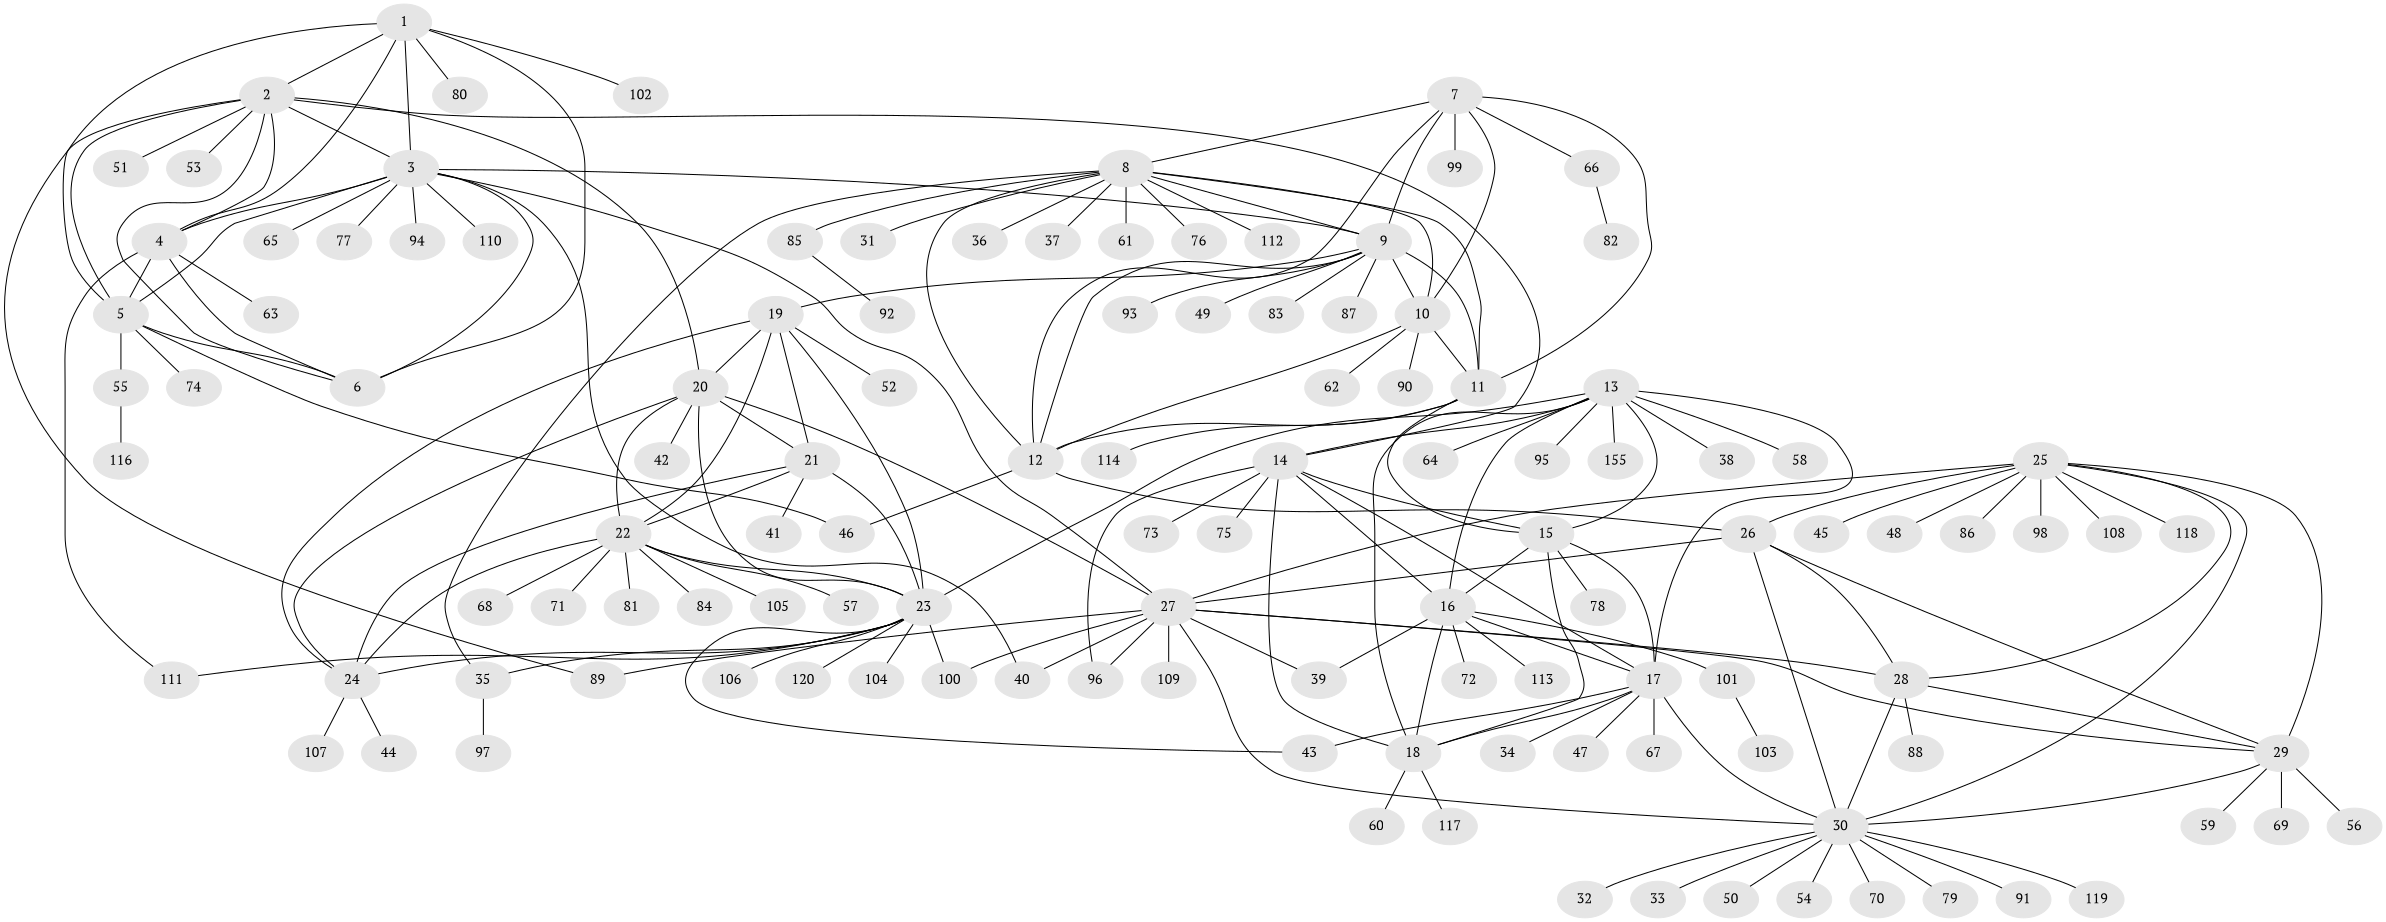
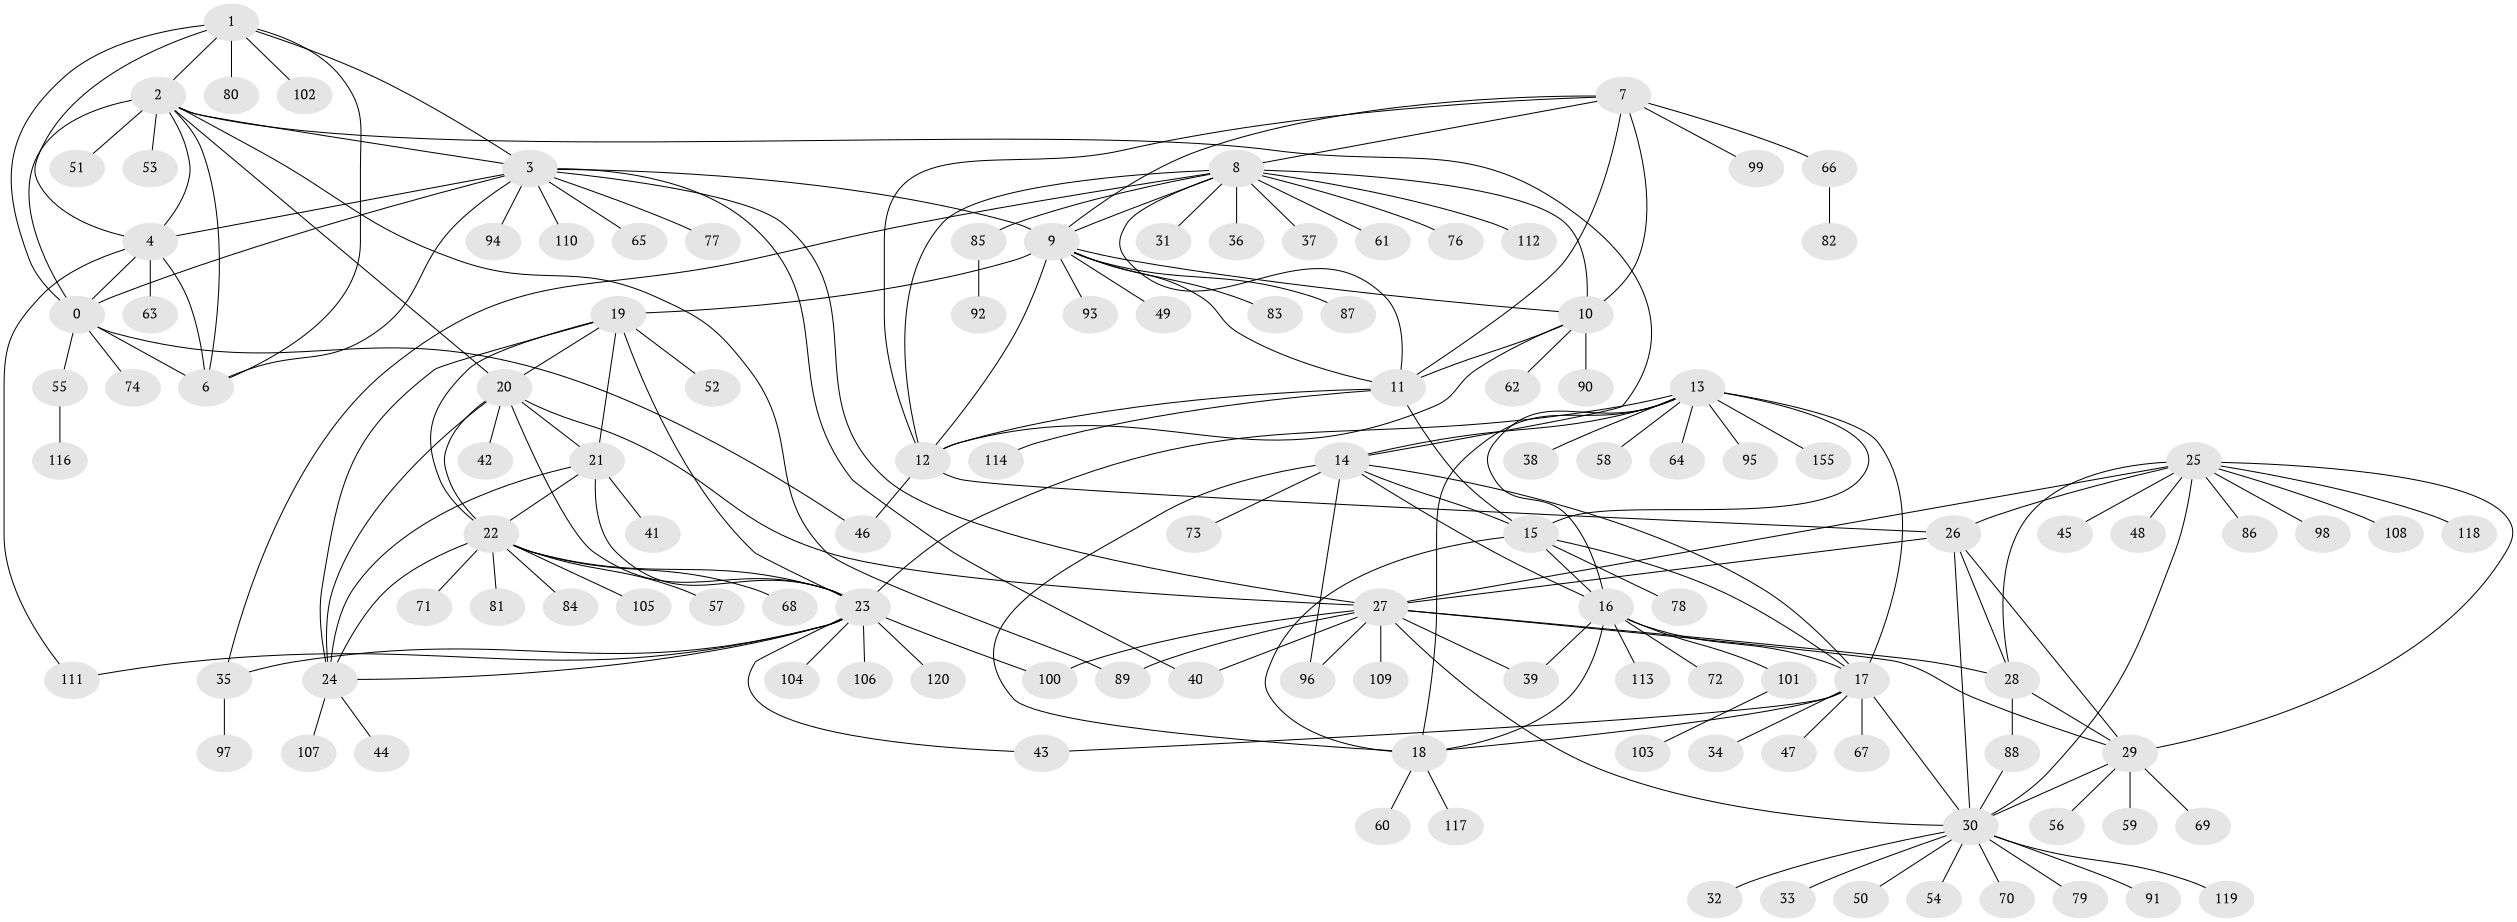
node "5": label "5" -> "0"
node "75": removed
edge "28" -- "30": now "88" -- "30"
